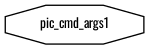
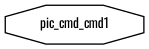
node "pic_cmd_args1": label "pic_cmd_args1" -> "pic_cmd_cmd1"
